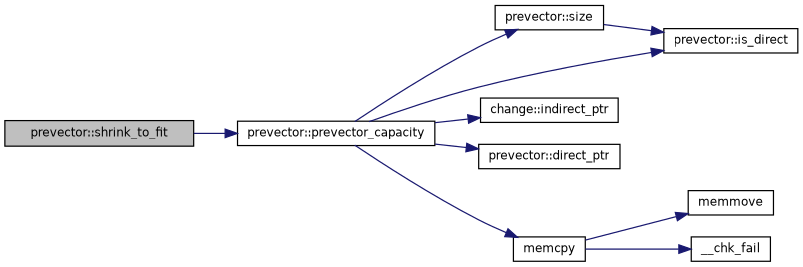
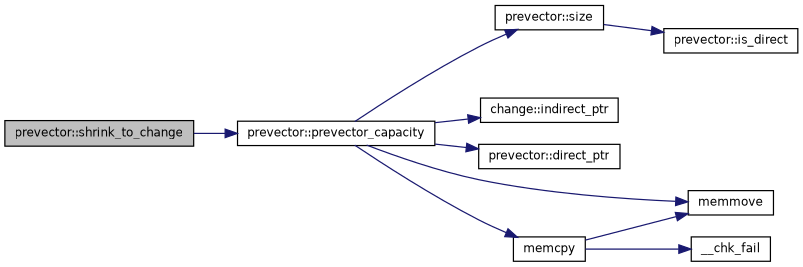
edge "prevector::prevector_capacity" -> "prevector::is_direct": now "prevector::prevector_capacity" -> "memmove"
node "prevector::shrink_to_fit": label "prevector::shrink_to_fit" -> "prevector::shrink_to_change"
